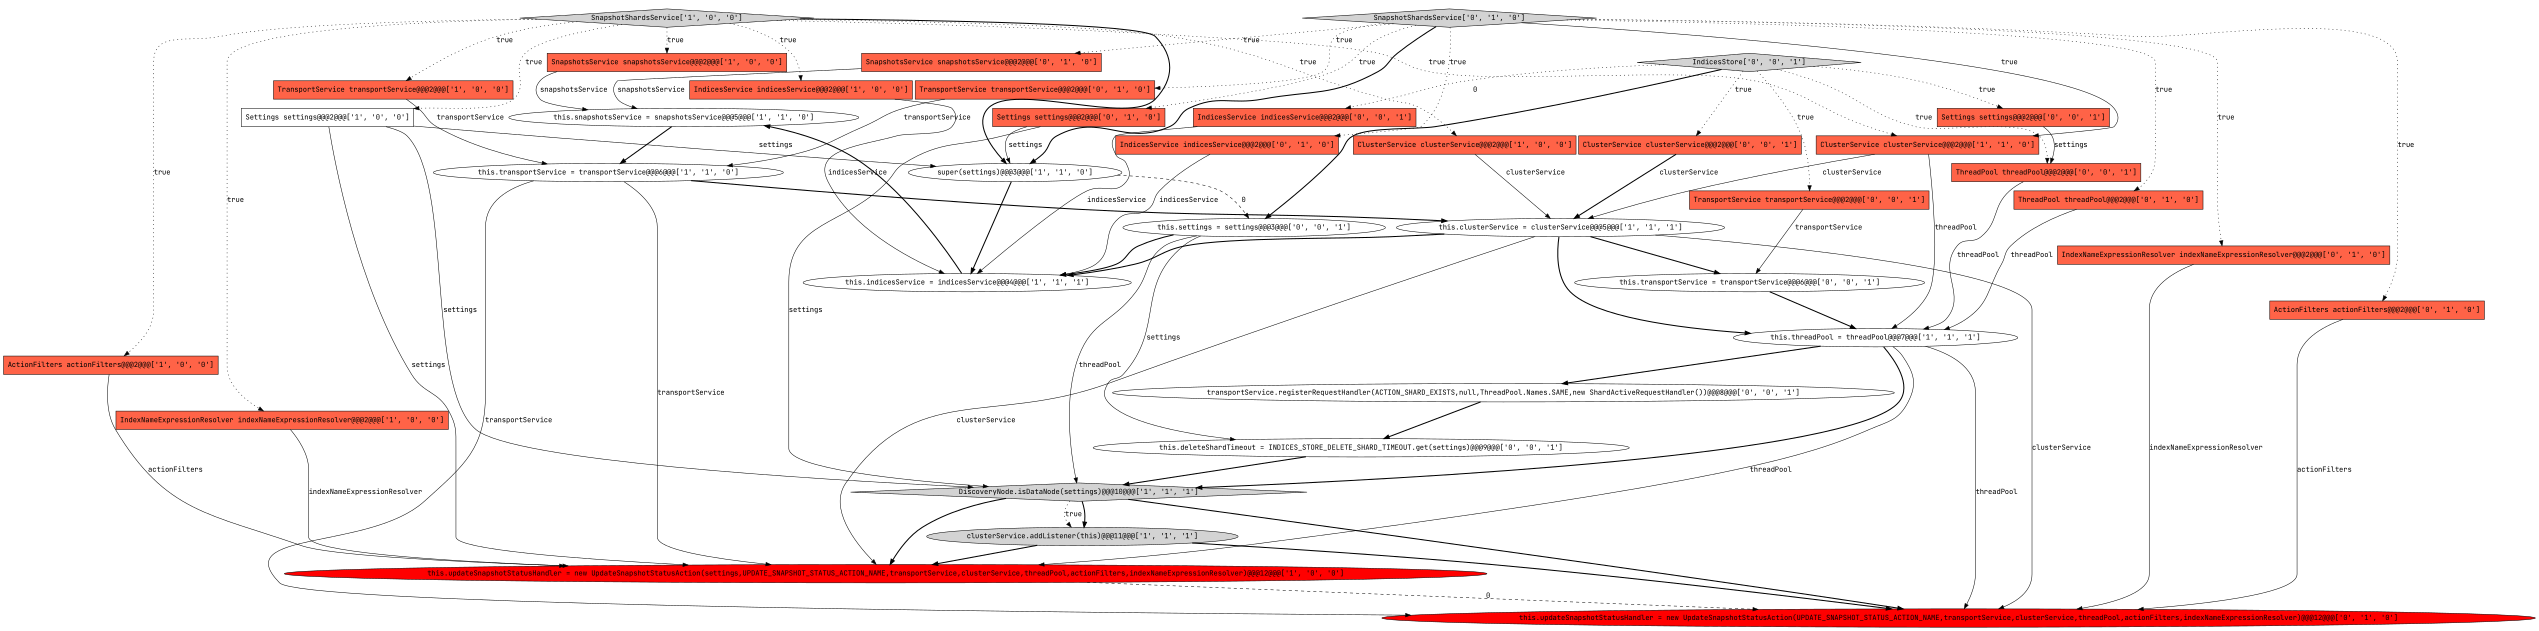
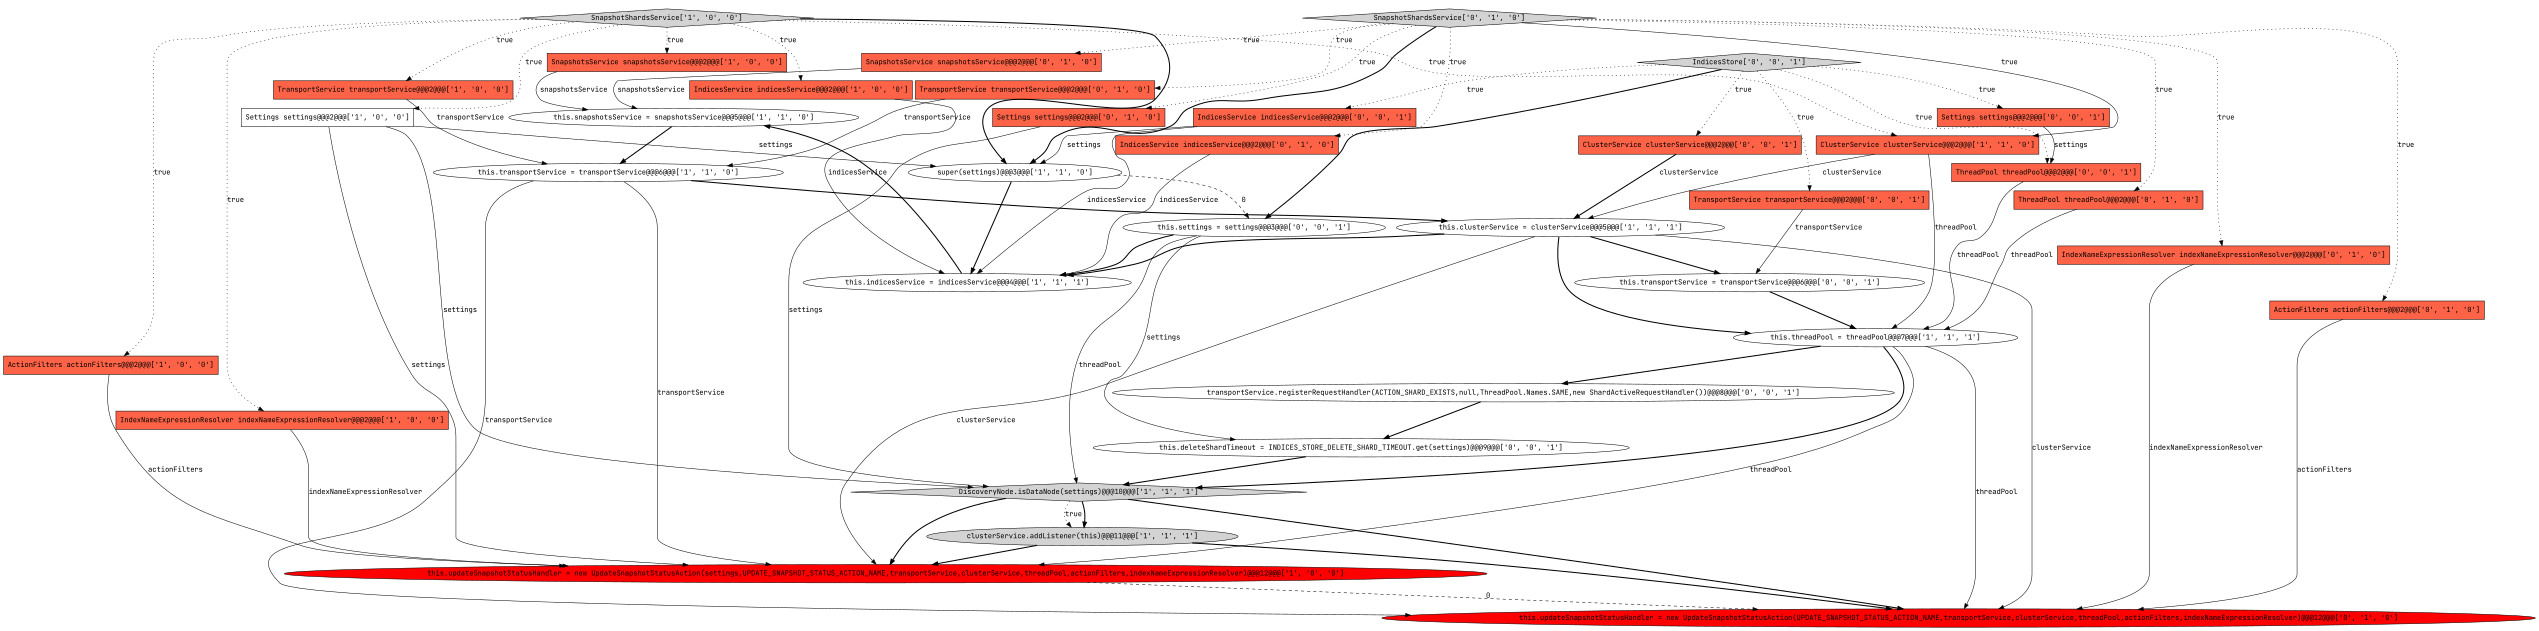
edge "IndicesStore['0', '0', '1']" -> "IndicesService indicesService@@@2@@@['0', '0', '1']": label "0" -> "true"
edge "Settings settings@@@2@@@['0', '1', '0']" -> "super(settings)@@@3@@@['1', '1', '0']": now "IndicesService indicesService@@@2@@@['0', '0', '1']" -> "super(settings)@@@3@@@['1', '1', '0']"
node "ClusterService clusterService@@@2@@@['1', '0', '0']": removed
